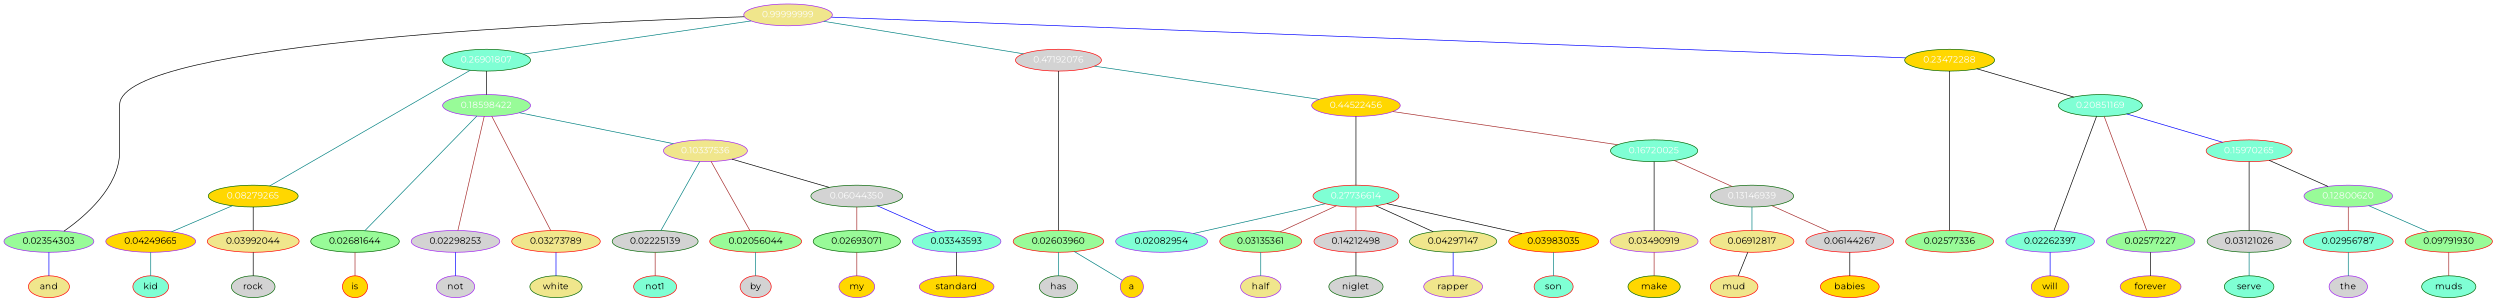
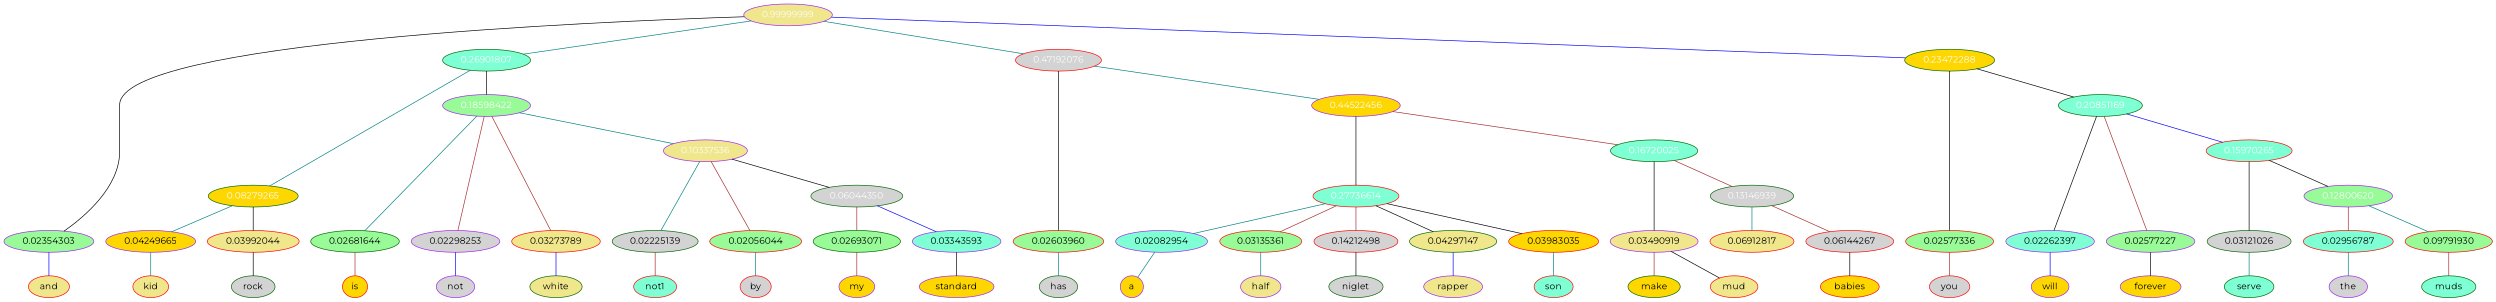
edge "0.06912817" -- "mud": now "0.03490919" -- "mud"
edge "0.02603960" -- "a": now "0.02082954" -- "a"
node "kid": fillcolor aquamarine -> khaki
node "you": added
